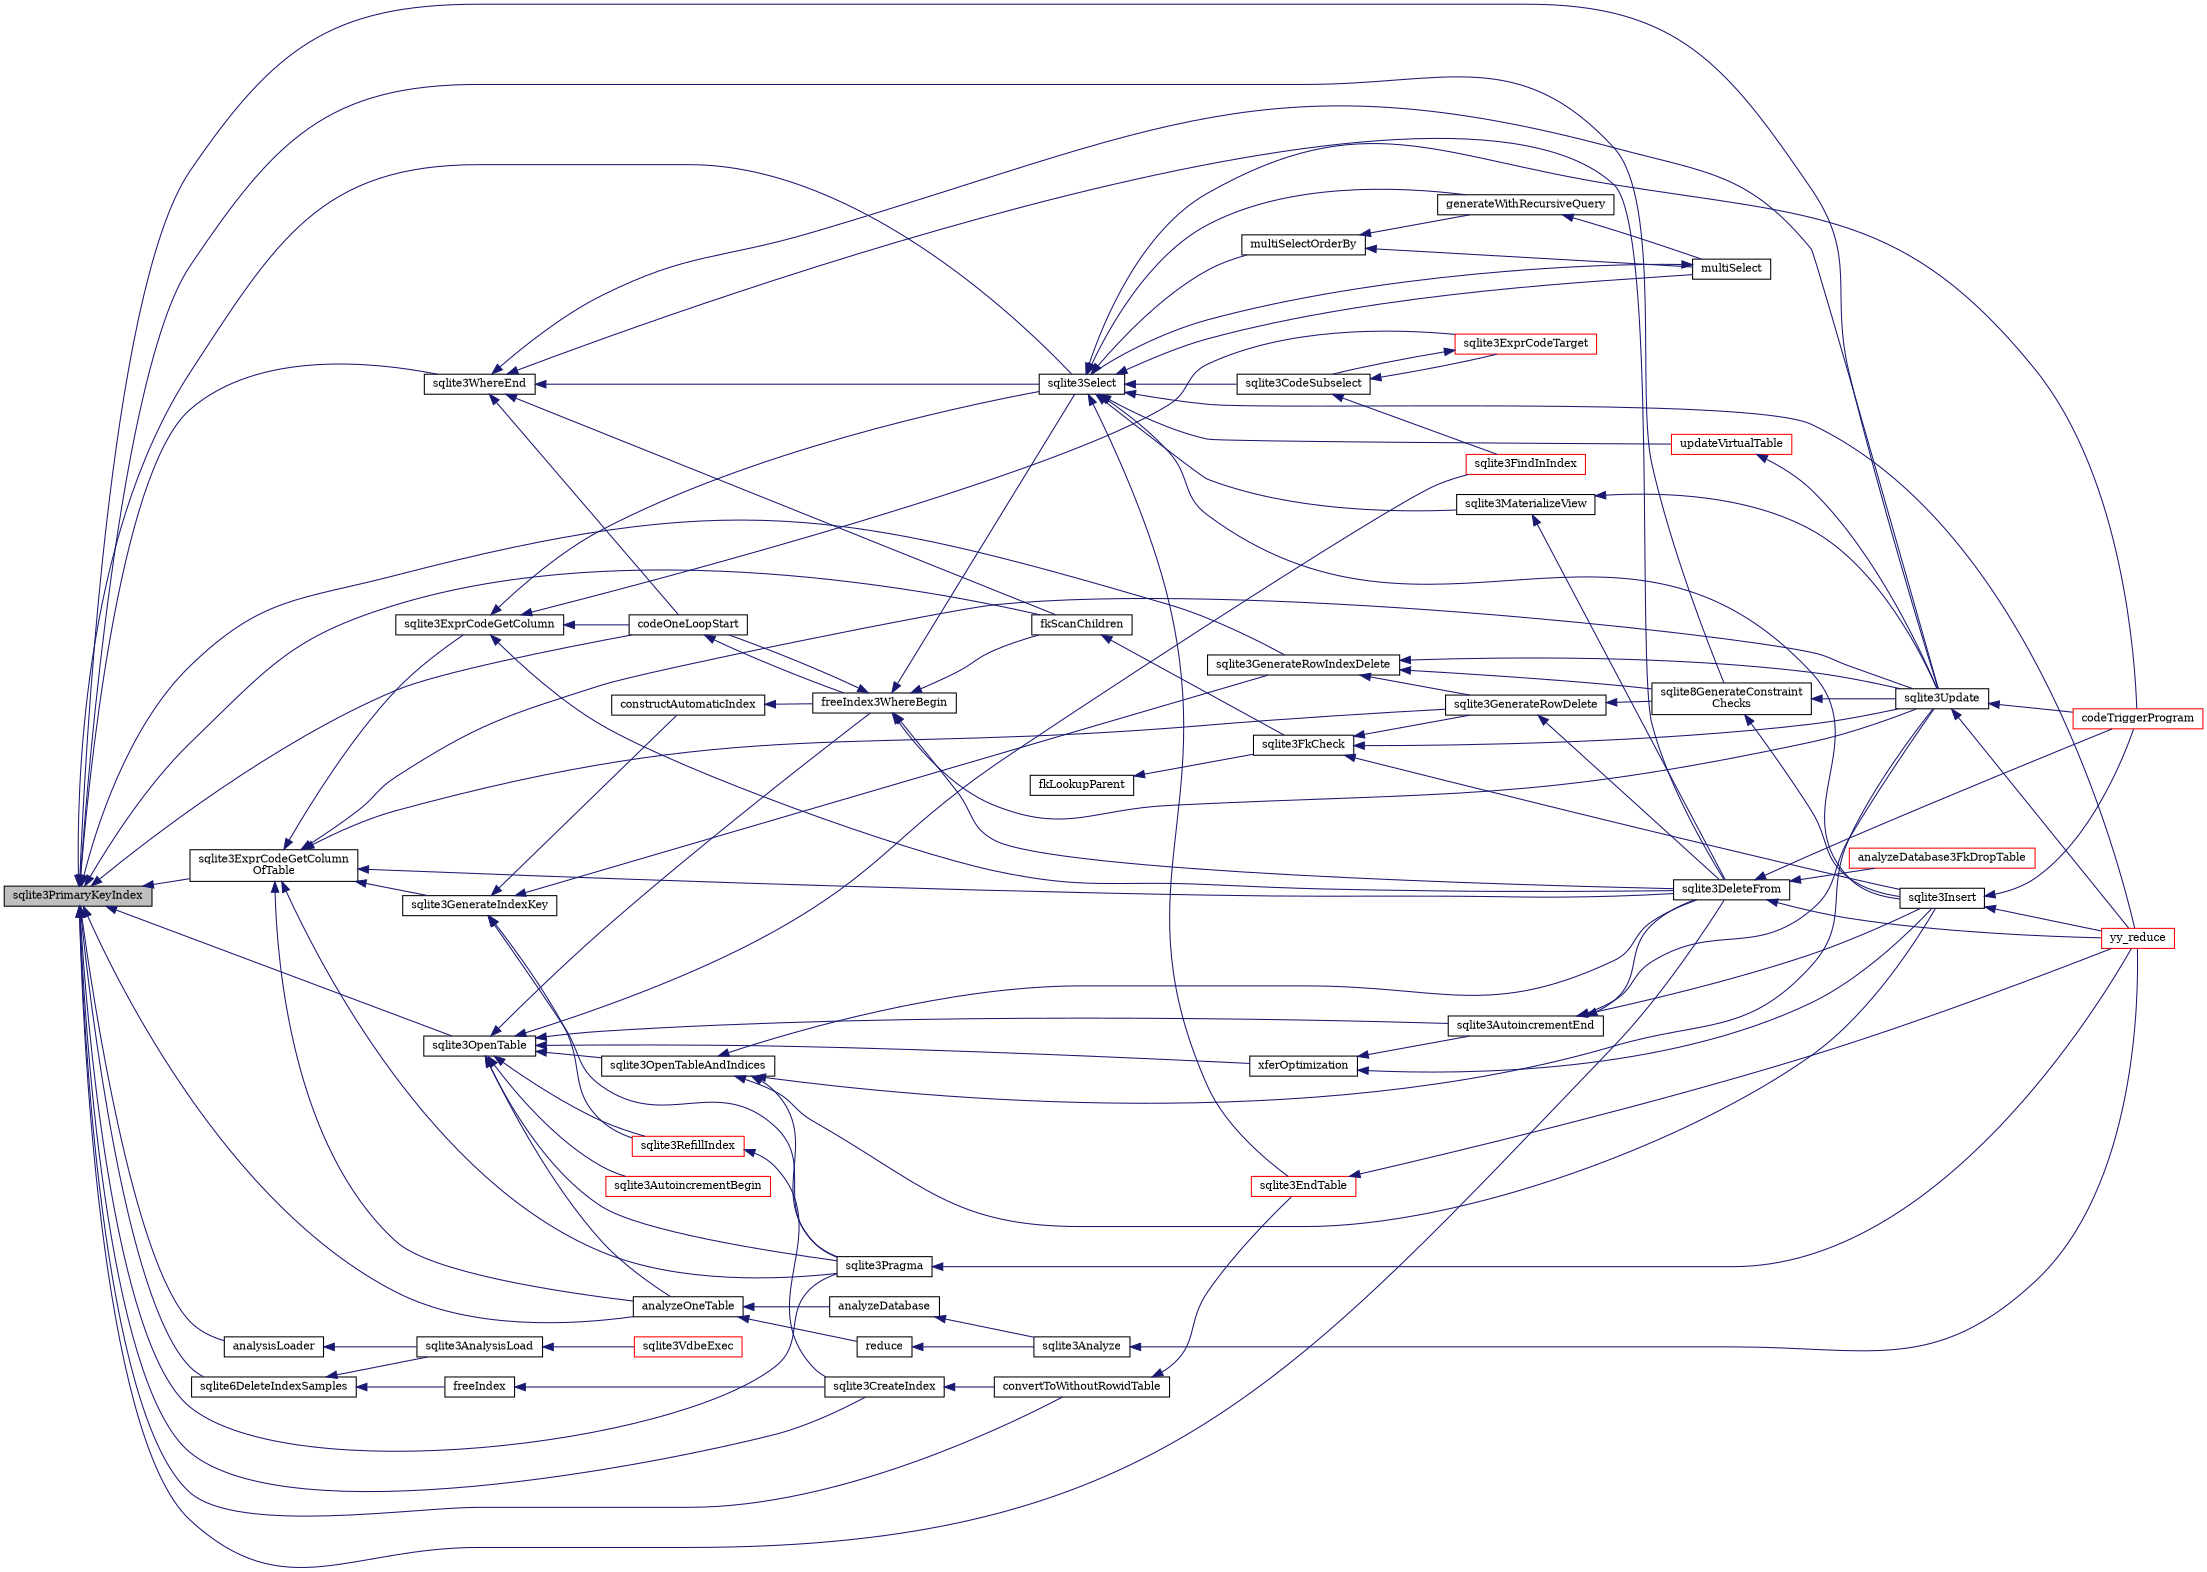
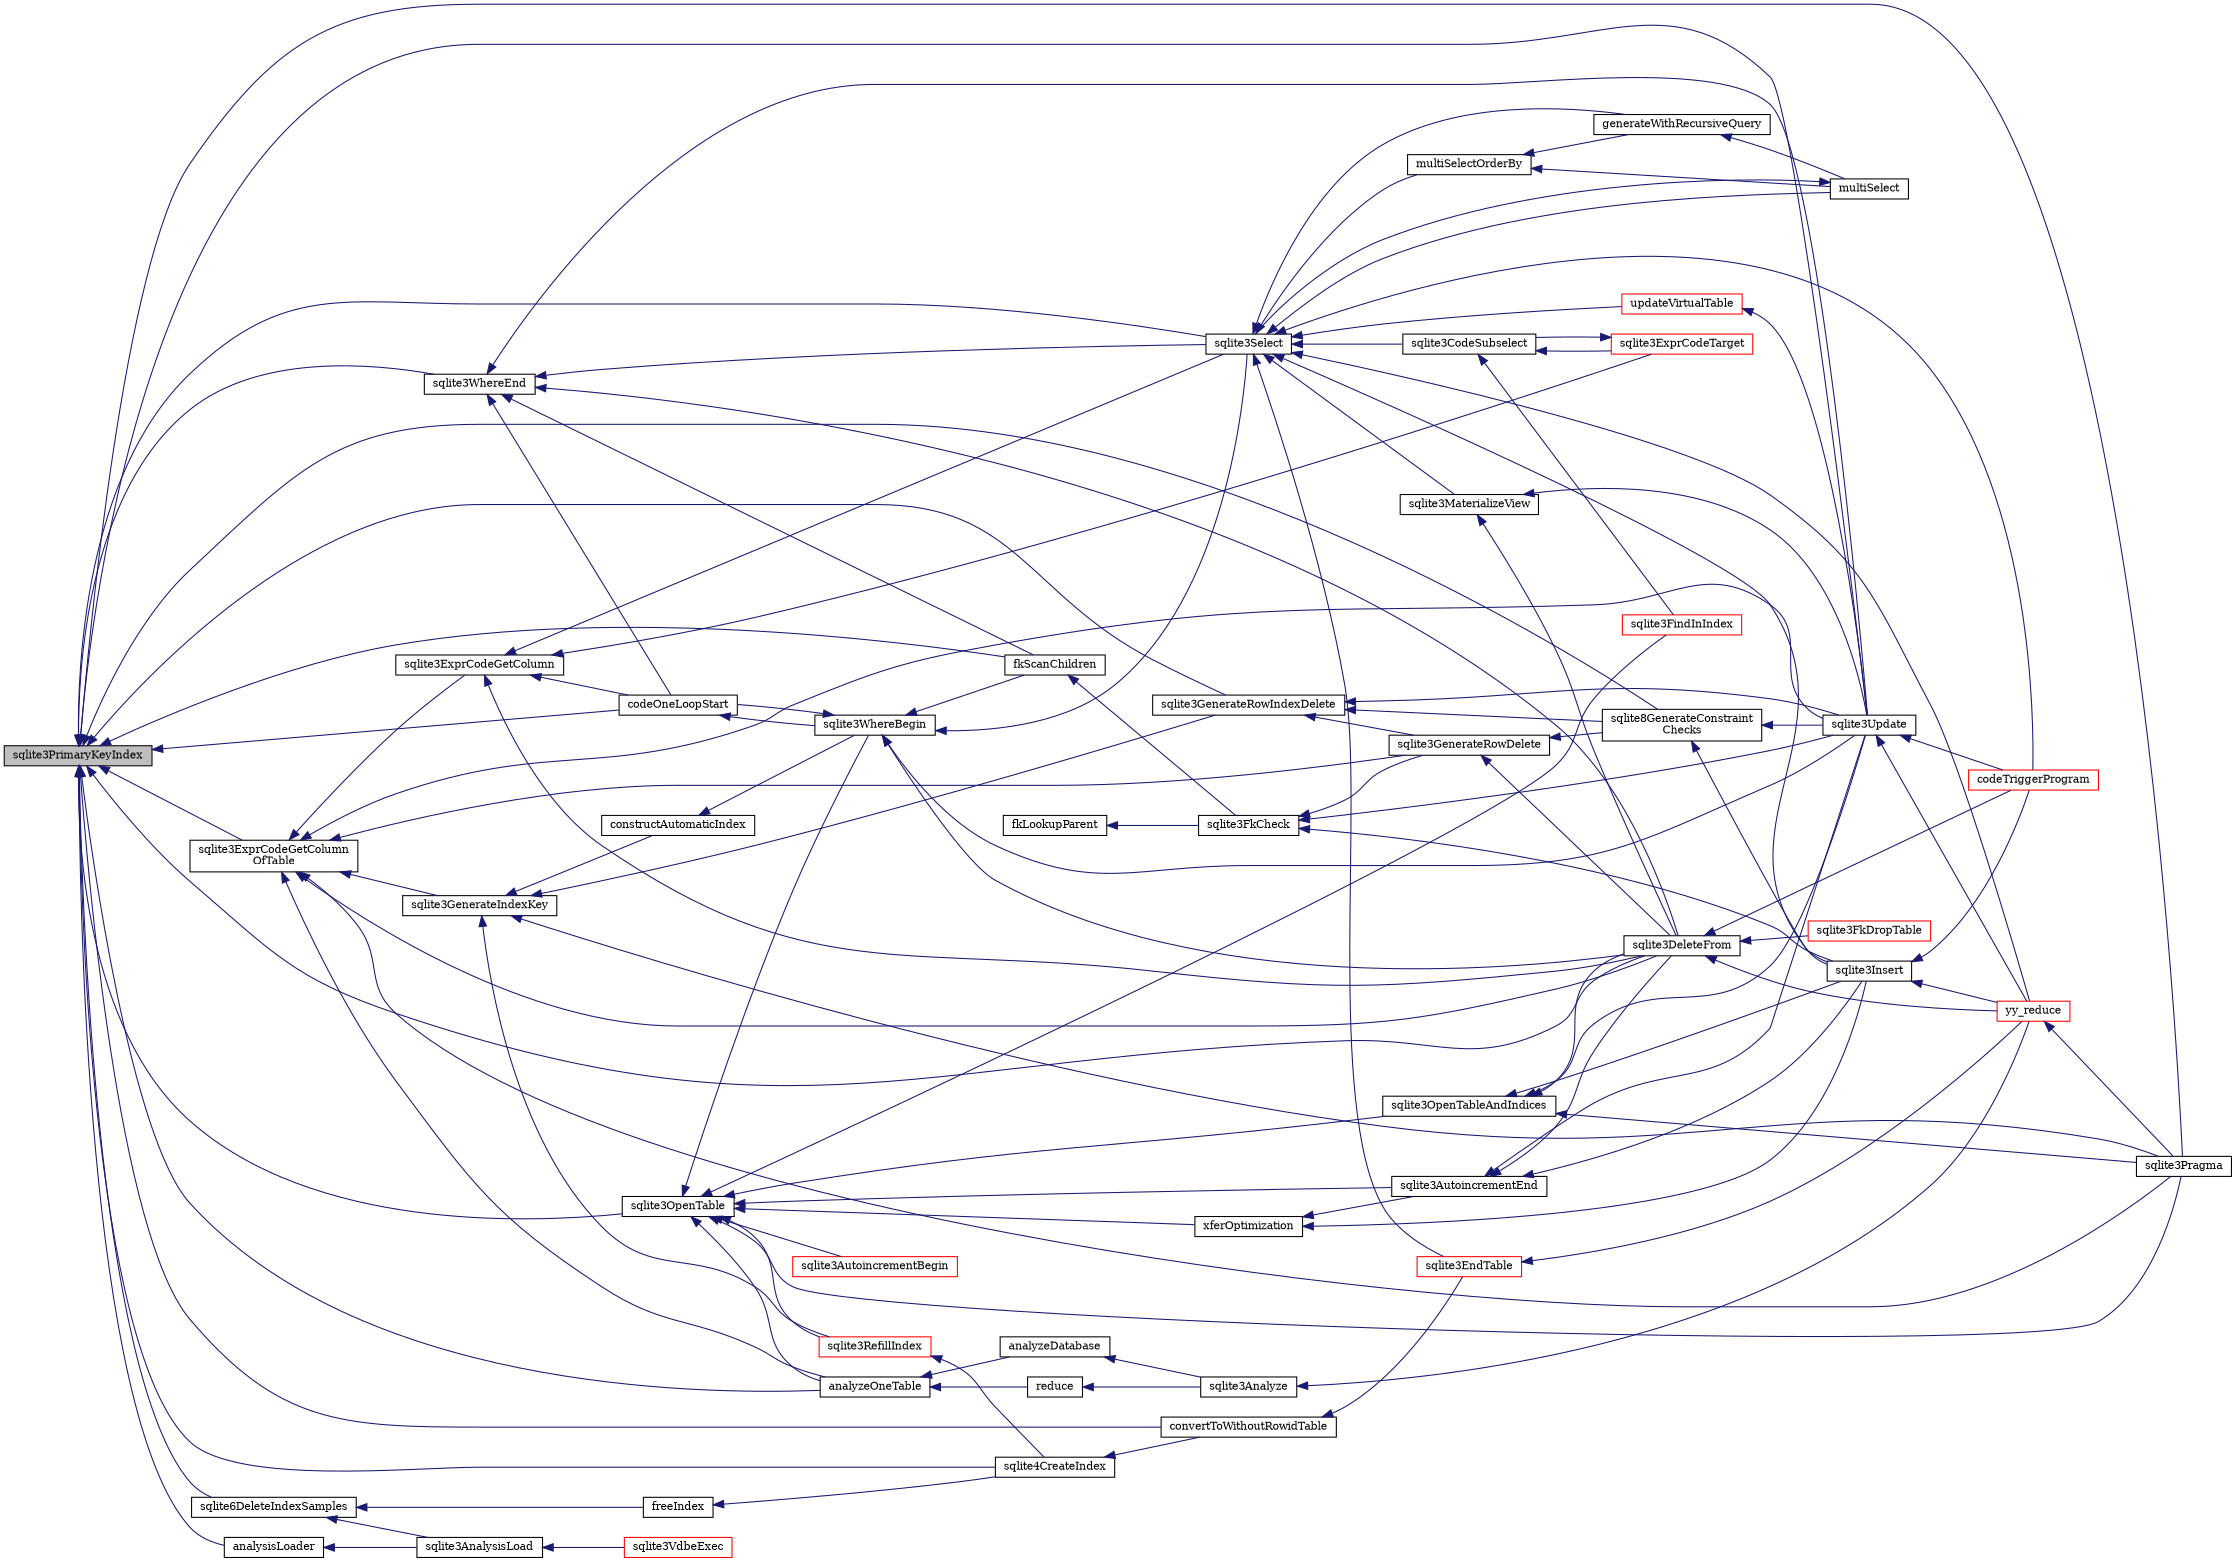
node "freeIndex3WhereBegin": label "freeIndex3WhereBegin" -> "sqlite3WhereBegin"
node "analyzeDatabase3FkDropTable": label "analyzeDatabase3FkDropTable" -> "sqlite3FkDropTable"
edge "yy_reduce" -> "sqlite3Pragma": reversed
node "sqlite3CreateIndex": label "sqlite3CreateIndex" -> "sqlite4CreateIndex"
